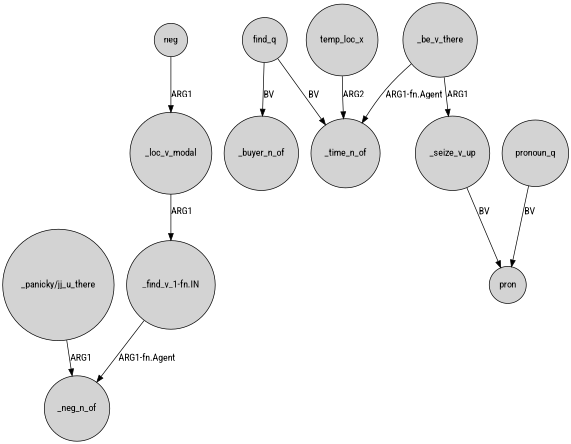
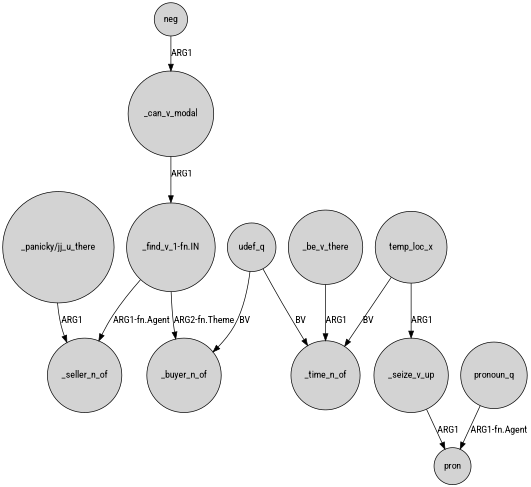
node "find_q": label "find_q" -> "udef_q"
edge "_be_v_there" -> "_seize_v_up": now "temp_loc_x" -> "_seize_v_up"
edge "temp_loc_x" -> "_time_n_of": label "ARG2" -> "BV"
edge "_be_v_there" -> "_time_n_of": label "ARG1-fn.Agent" -> "ARG1"
node "_loc_v_modal": label "_loc_v_modal" -> "_can_v_modal"
edge "_seize_v_up" -> "pron": label "BV" -> "ARG1"
edge "pronoun_q" -> "pron": label "BV" -> "ARG1-fn.Agent"
edge "_find_v_1-fn.IN" -> "_buyer_n_of": added, label "ARG2-fn.Theme"
node "_neg_n_of": label "_neg_n_of" -> "_seller_n_of"
